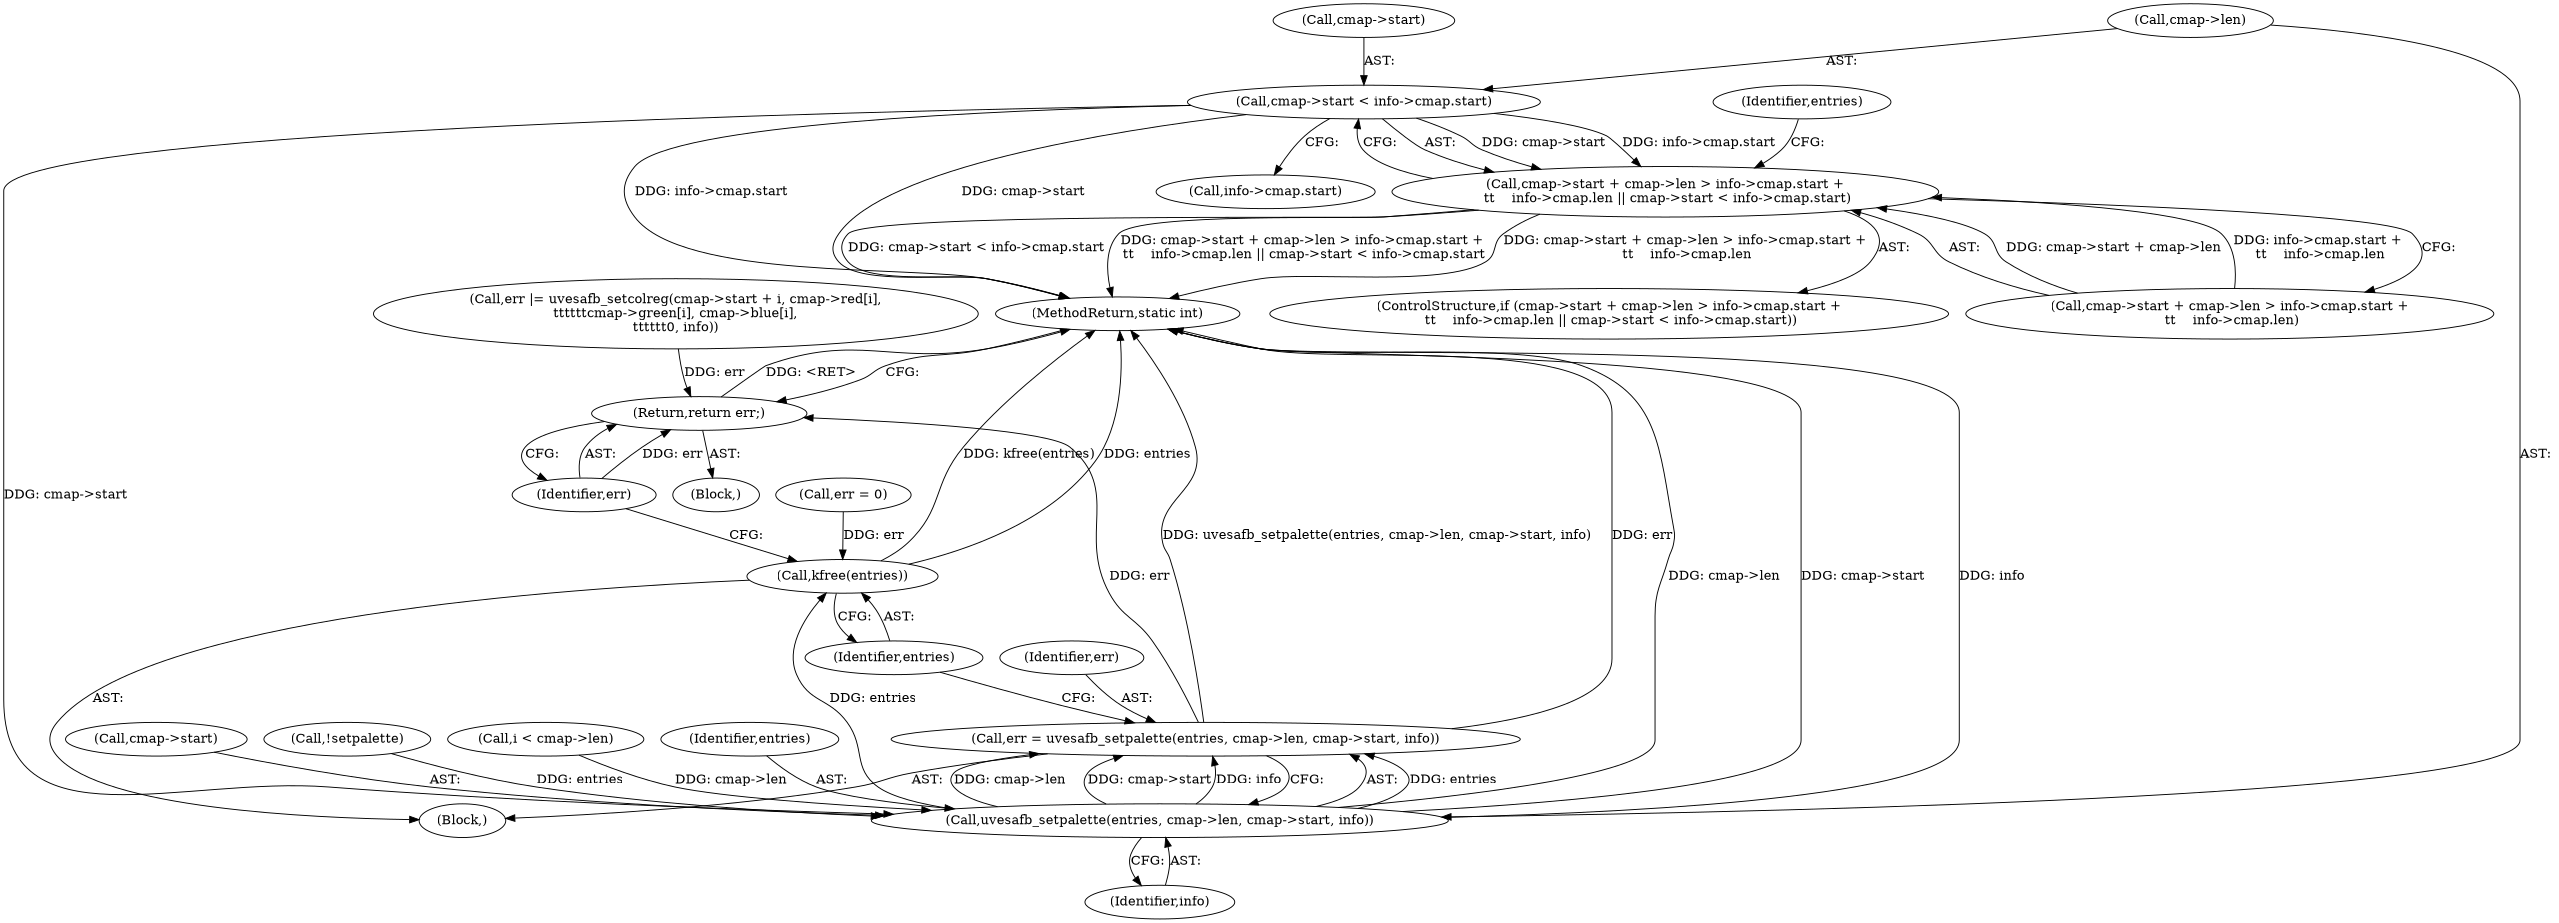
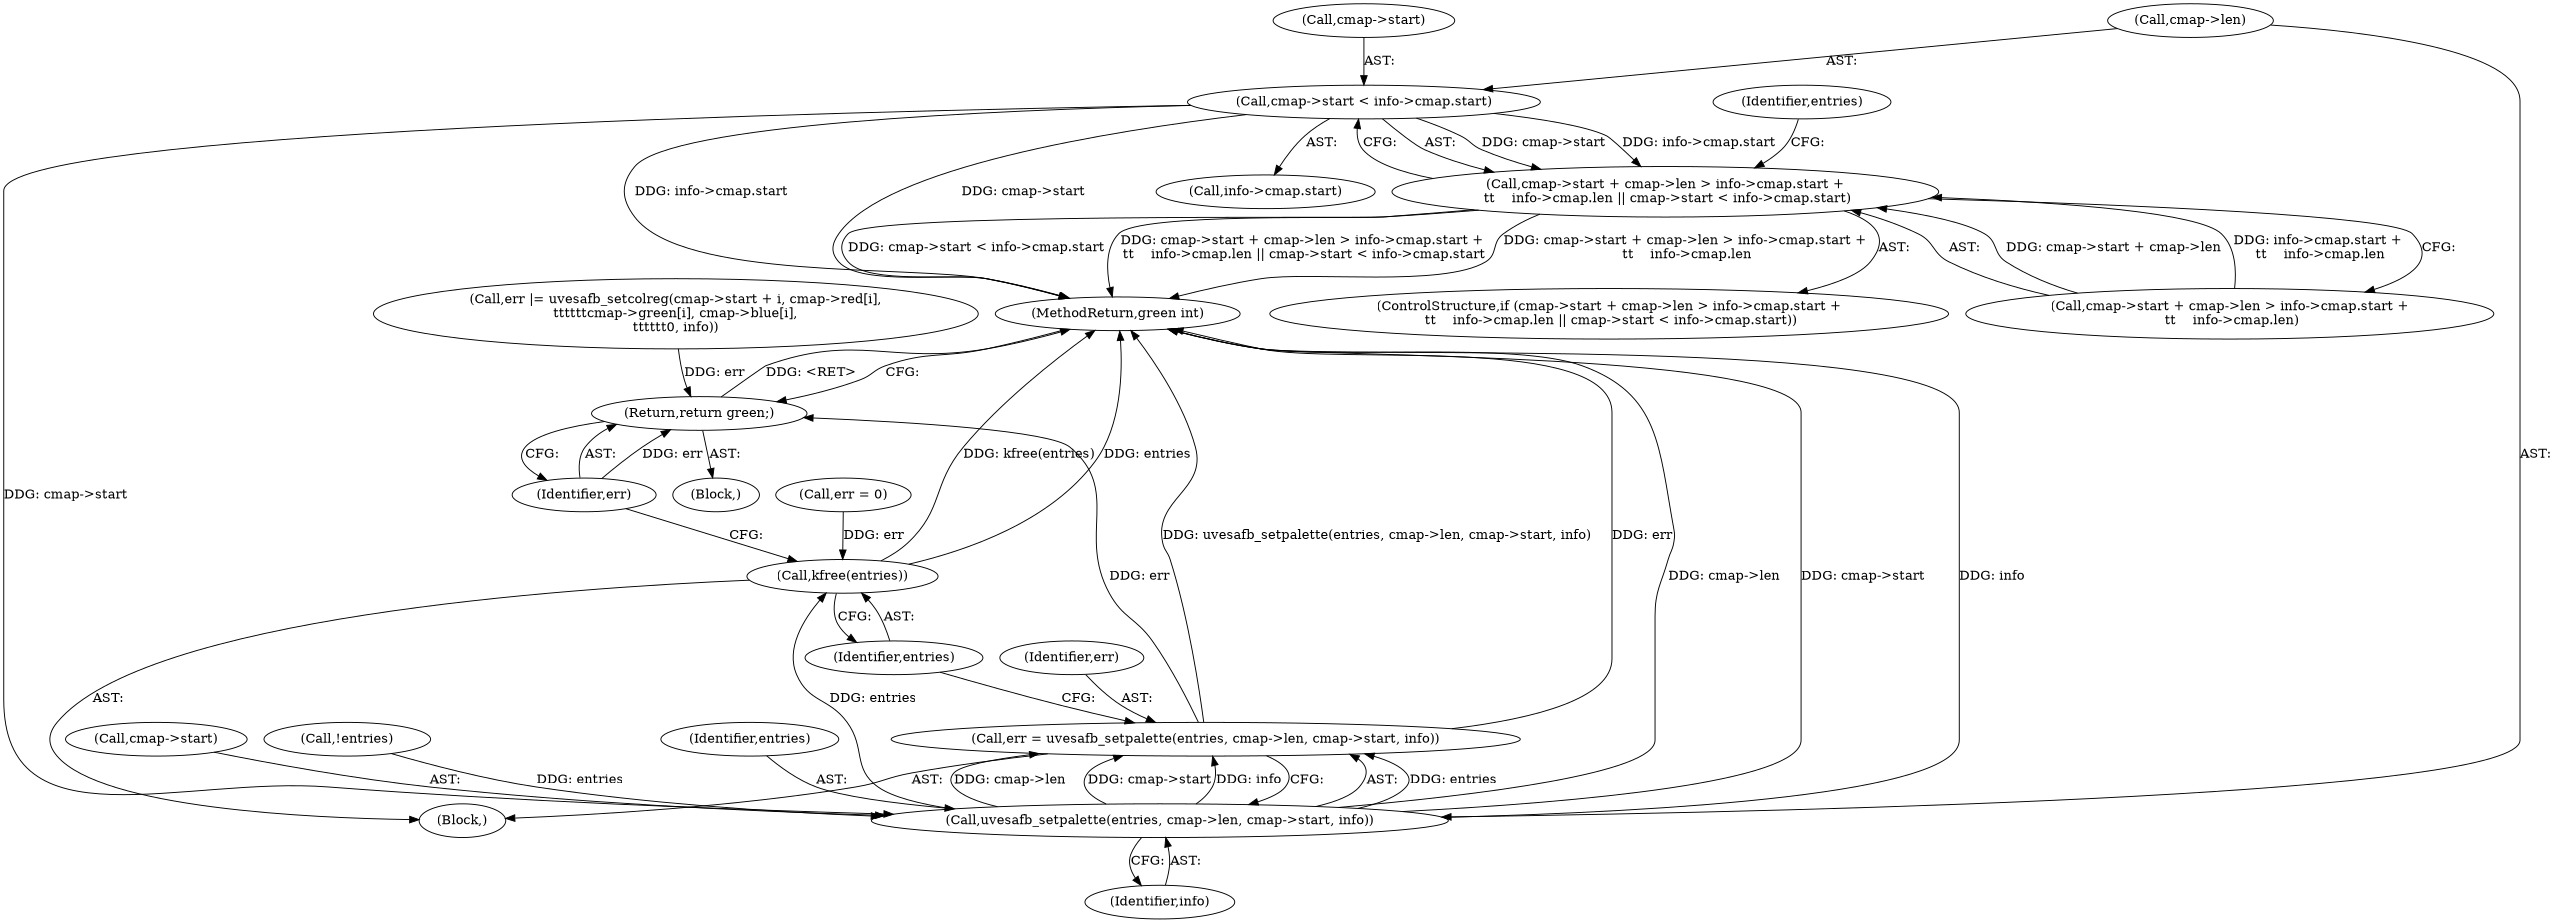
edge "(Call,cmap->start < info->cmap.start)" -> "(Call,info->cmap.start)": label "CFG: " -> "AST: "
node "(MethodReturn,static int)": label "(MethodReturn,static int)" -> "(MethodReturn,green int)"
node "(Return,return err;)": label "(Return,return err;)" -> "(Return,return green;)"
node "(Call,!setpalette)": label "(Call,!setpalette)" -> "(Call,!entries)"
node "(Call,i < cmap->len)": removed
